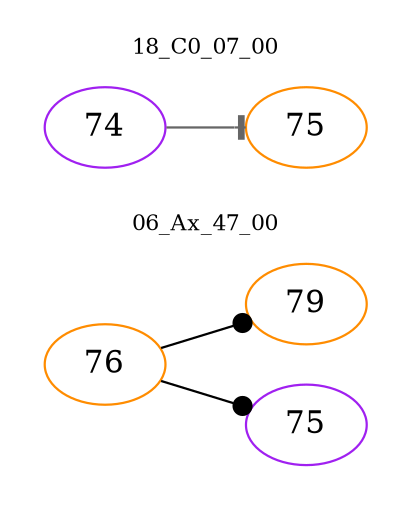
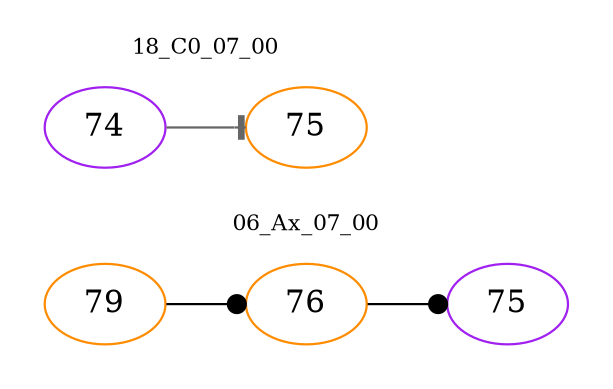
cluster "06_Ax_47_00": label "06_Ax_47_00" -> "06_Ax_07_00"
edge "76" -> "79": reversed
